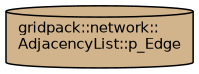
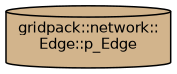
node "gridpack::network:: AdjacencyList::p_Edge": label "gridpack::network:: AdjacencyList::p_Edge" -> "gridpack::network:: Edge::p_Edge"
